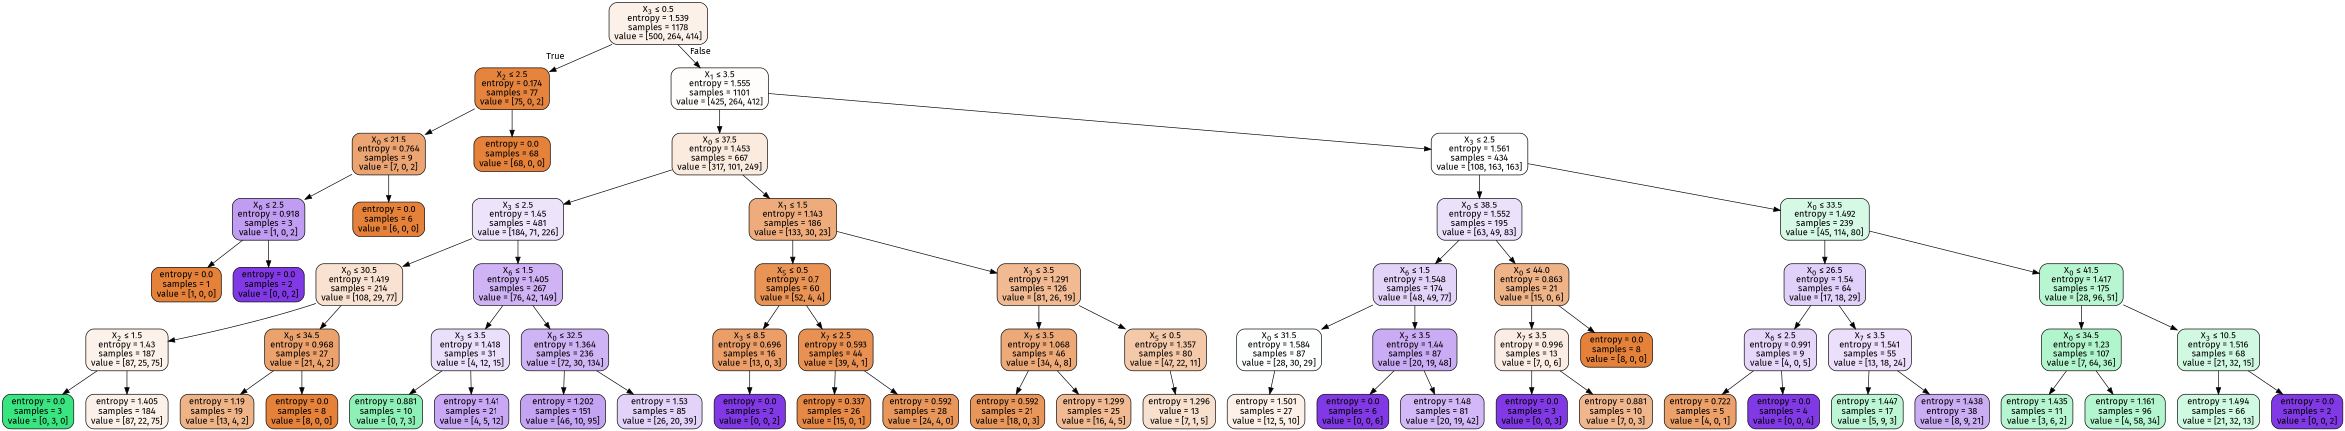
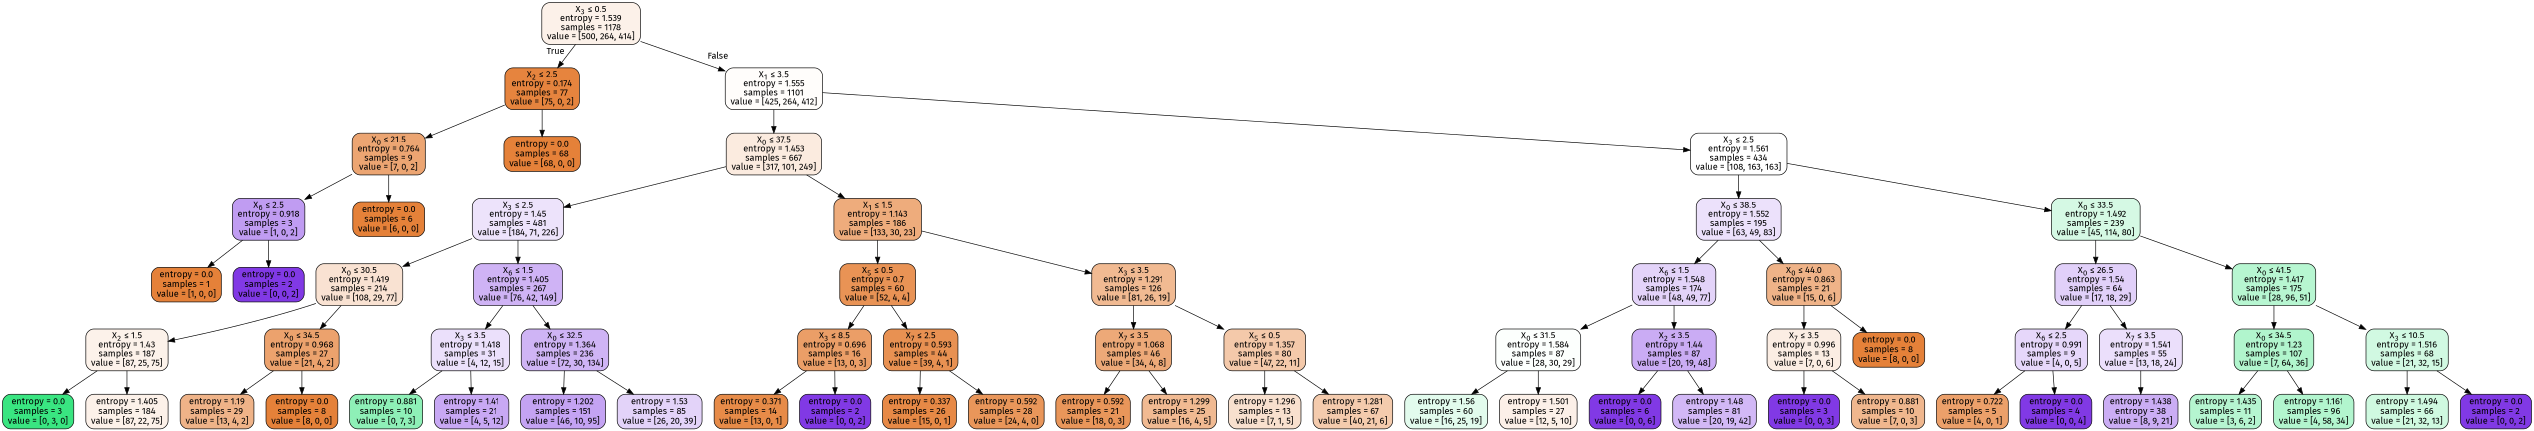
node "entropy = 1.19": text "samples = 19" -> "samples = 29"
node "entropy = 1.296": text "value = 13" -> "samples = 13"
node "entropy = 0.371": added
node "entropy = 1.281": added
node "entropy = 1.56": added
node "entropy = 1.447": removed
